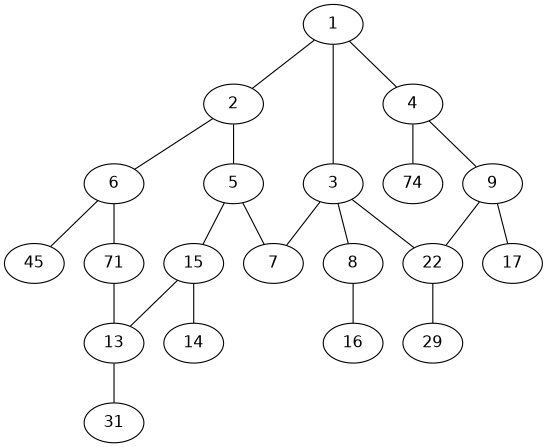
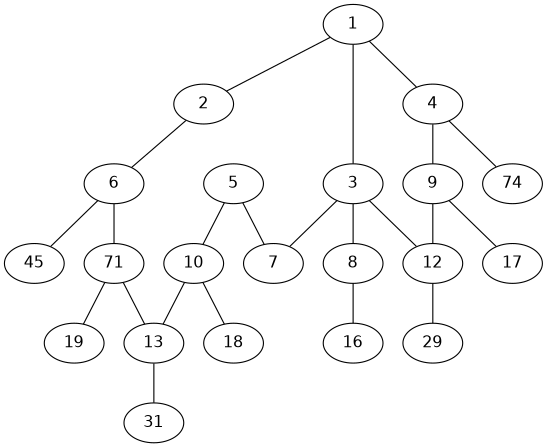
edge "2" -- "5": removed
node "15": label "15" -> "10"
node "22": label "22" -> "12"
node "19": added
node "14": label "14" -> "18"
